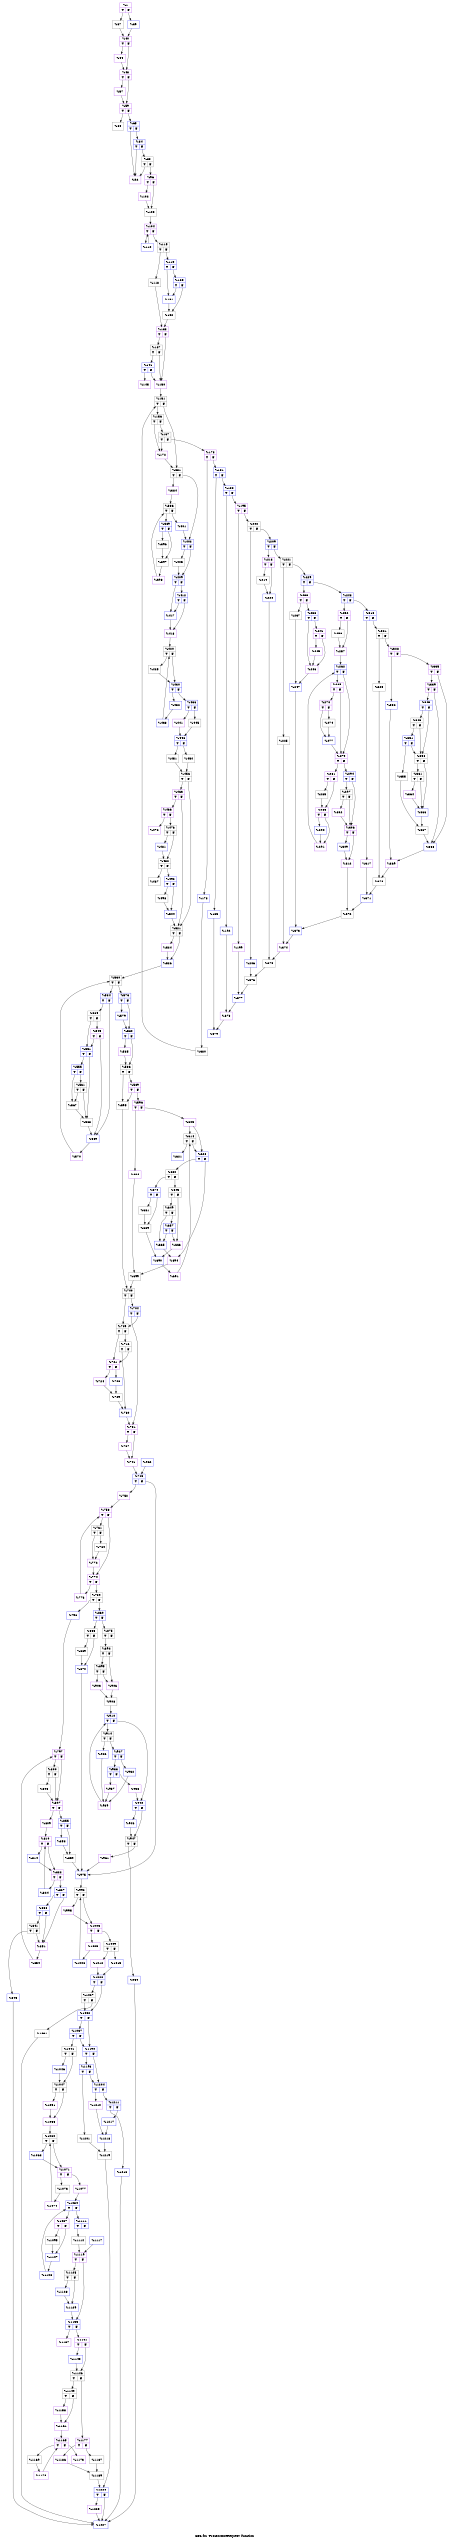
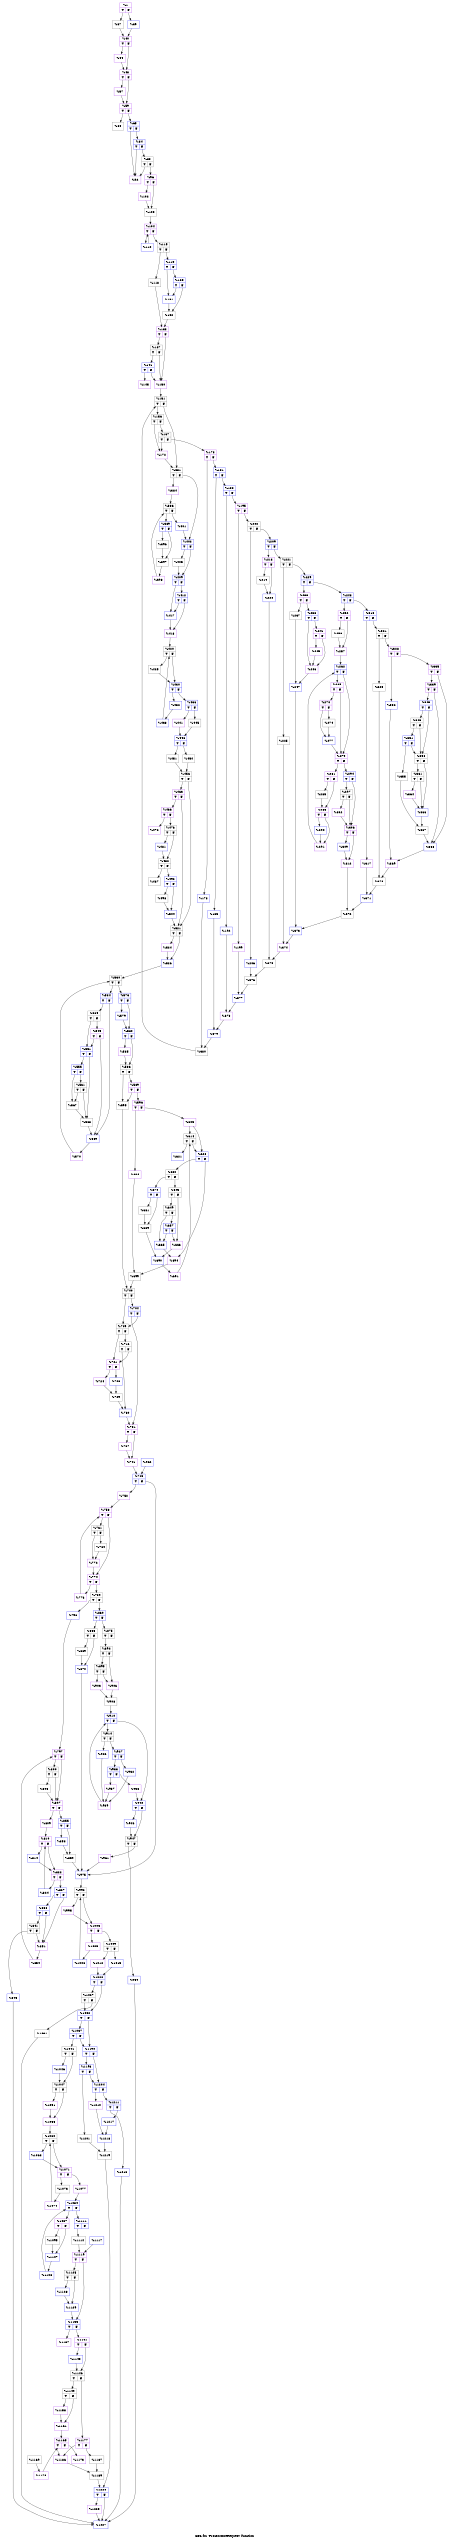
edge "%379" -> "%380": added
edge "%1165" -> "%1169": now "%1165" -> "%1186"
